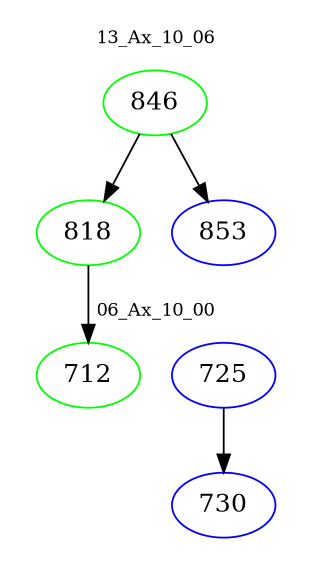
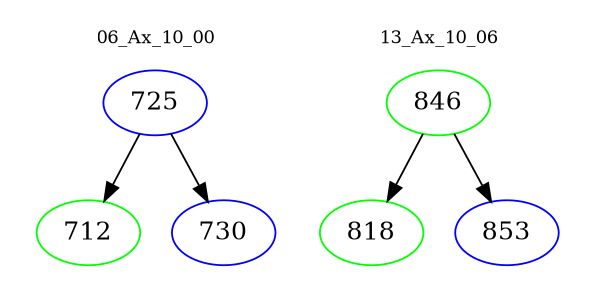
edge "818" -> "712": now "725" -> "712"
